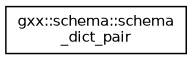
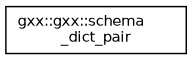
node "gxx::schema::schema _dict_pair": label "gxx::schema::schema _dict_pair" -> "gxx::gxx::schema _dict_pair"
